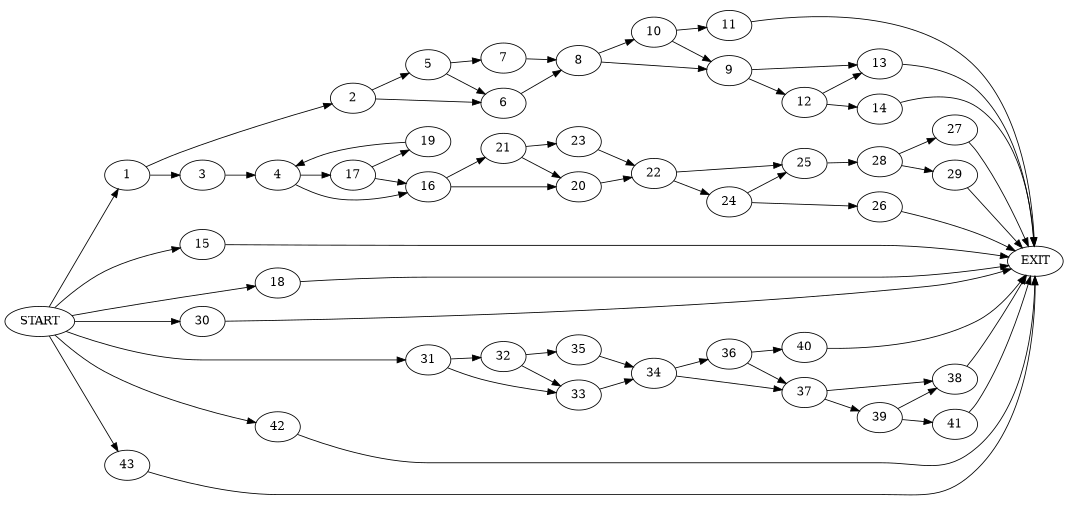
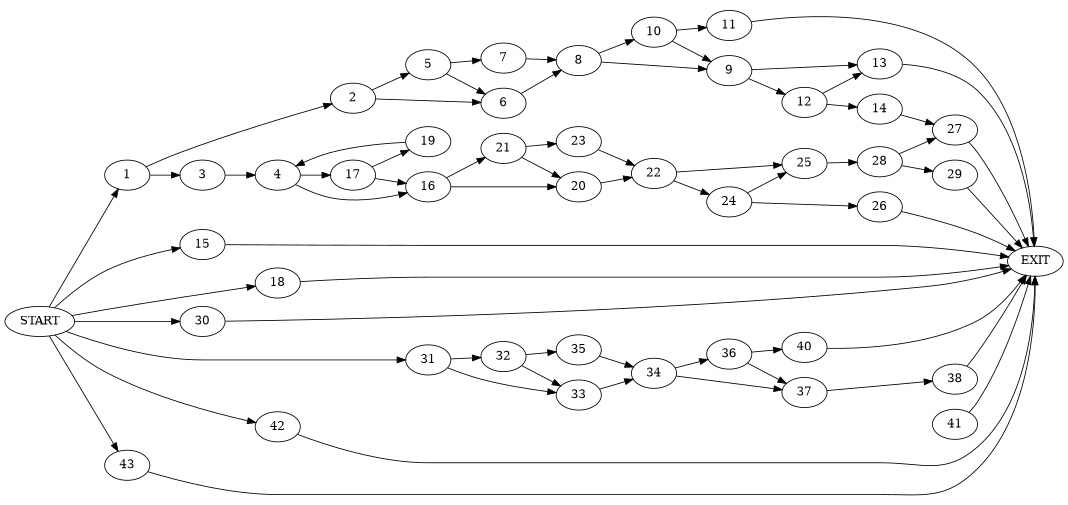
edge "14" -> "EXIT": now "14" -> "27"
node "39": removed
